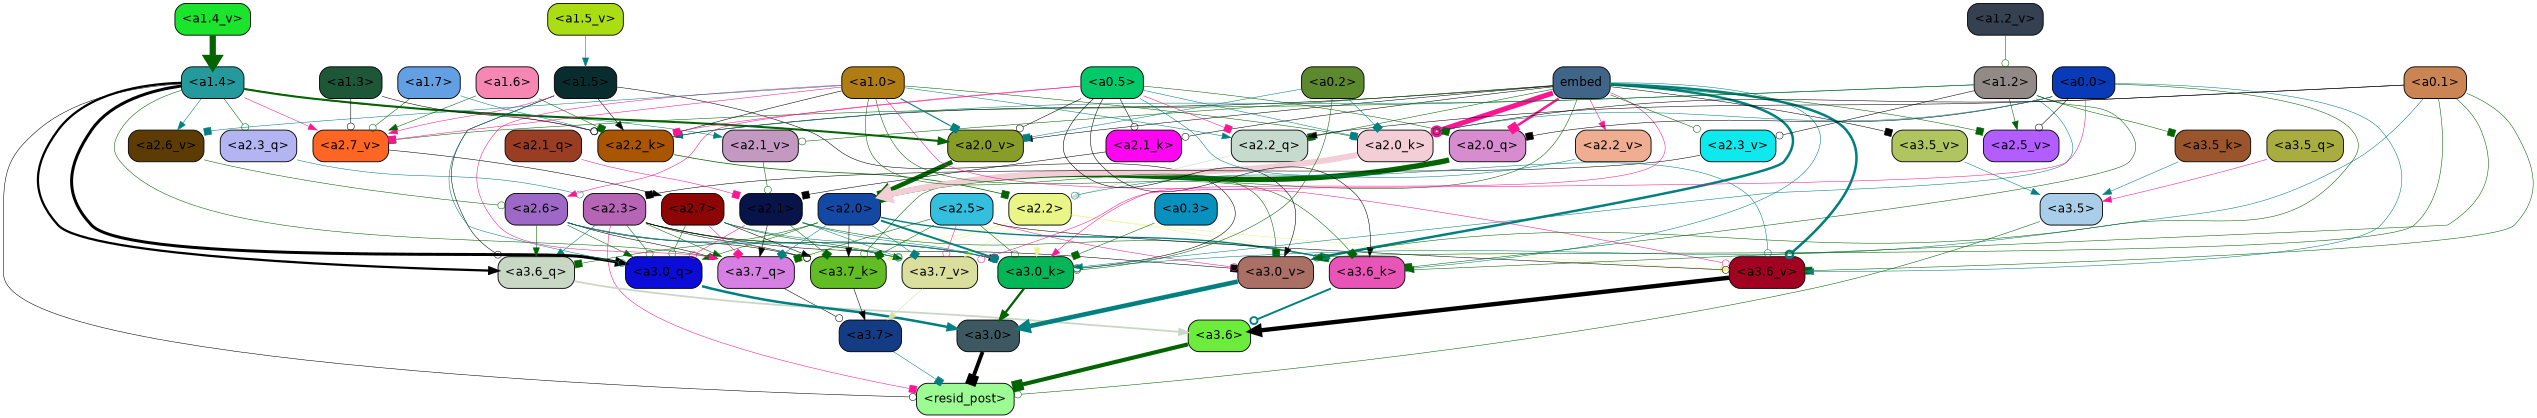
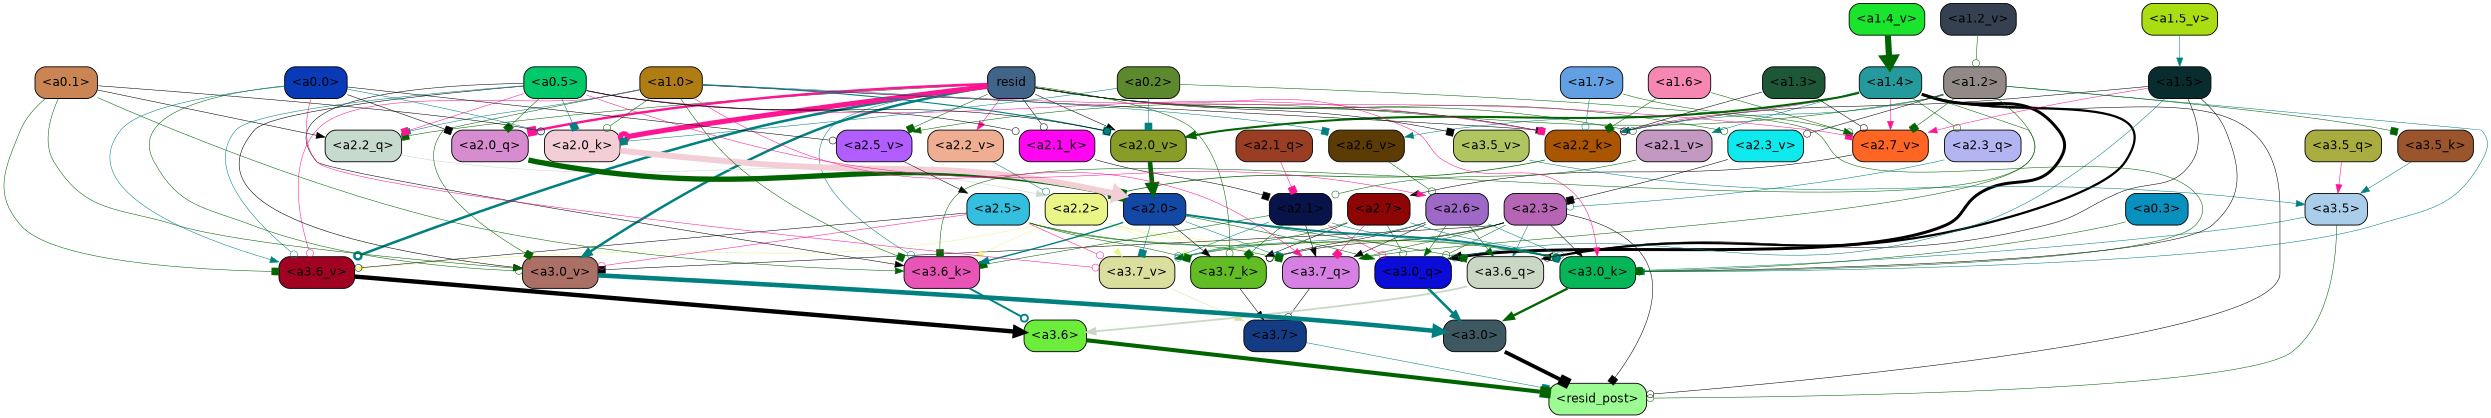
node "embed": label "embed" -> "resid"
edge "<a2.5_v>" -> "<a2.5>": added
edge "<a0.1>" -> "<a3.0_k>": now "<a3.5>" -> "<a3.0_k>"
edge "<a2.3>" -> "<resid_post>": color deeppink -> black
